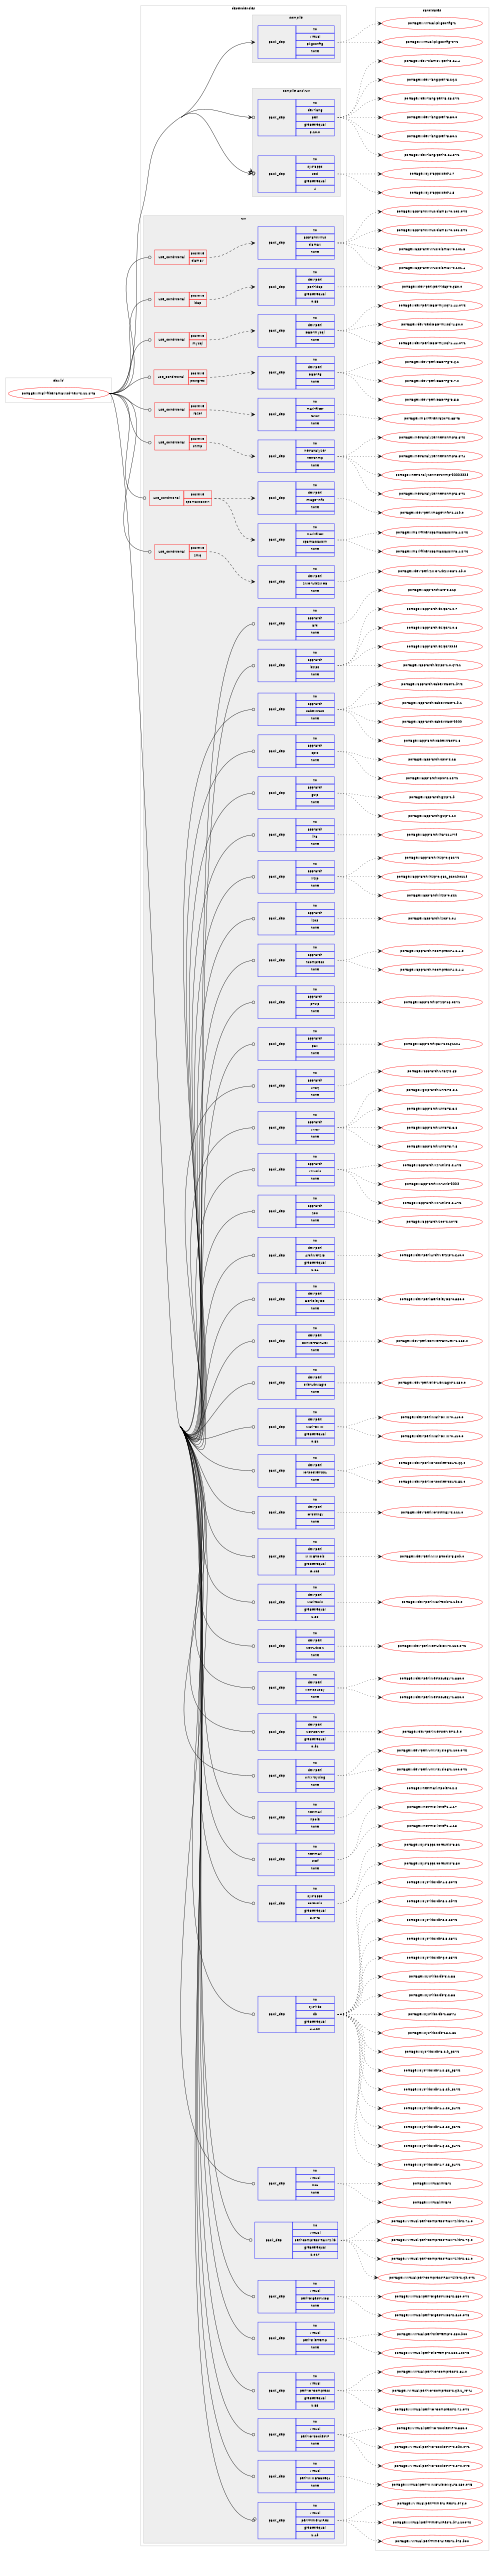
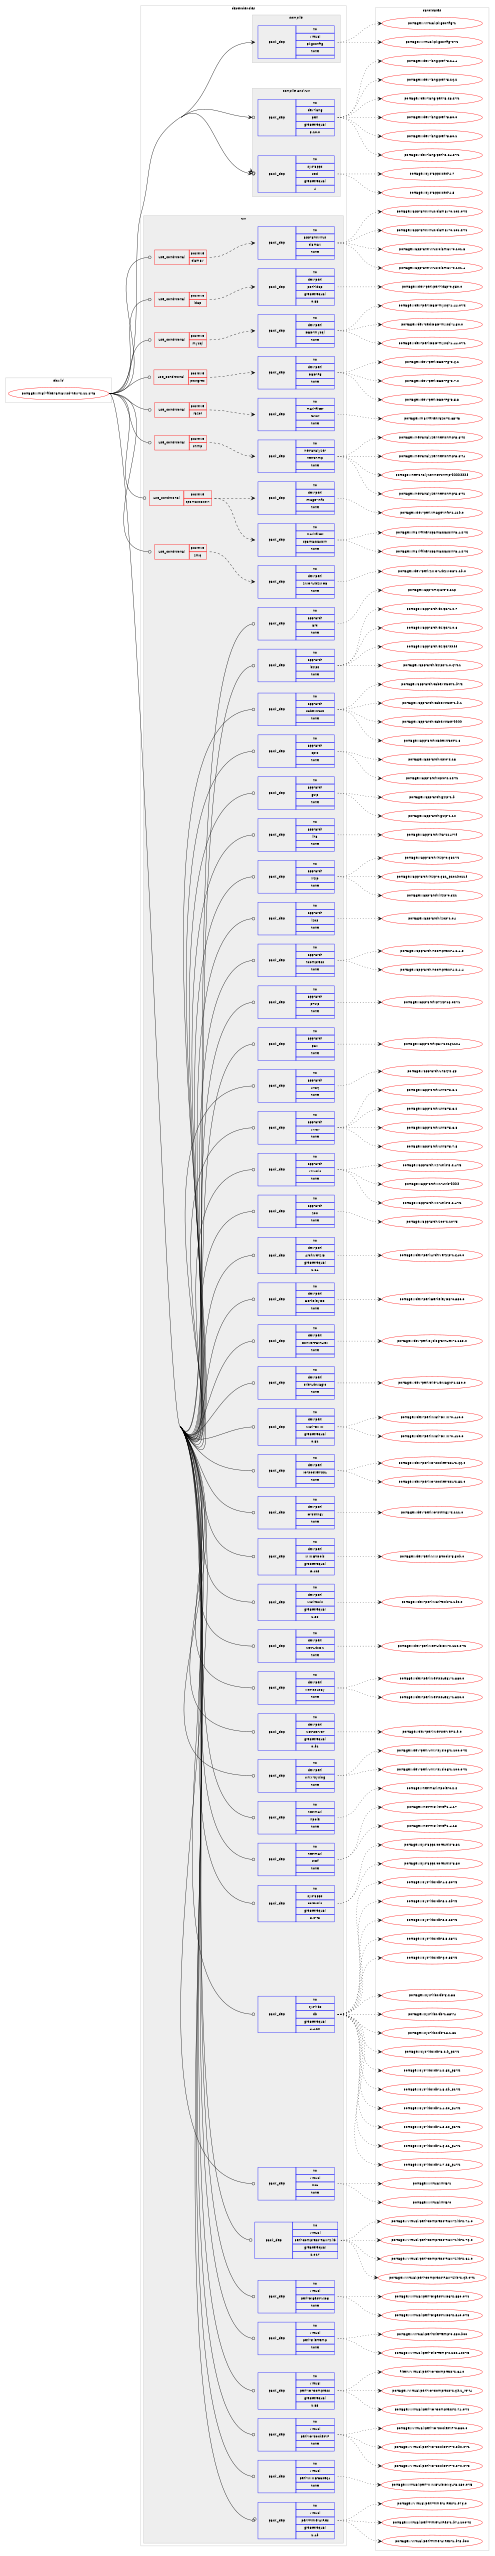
node "portage://dev-clamav/perl-5.24.4": label "portage://dev-clamav/perl-5.24.4" -> "portage://dev-lang/perl-5.24.4"
node "portage://app-arch/arc-5.21p": label "portage://app-arch/arc-5.21p" -> "portage://app-zmq/arc-5.21p"
node "portage://gzip-arch/unrar-5.8.1": label "portage://gzip-arch/unrar-5.8.1" -> "portage://app-arch/unrar-5.8.1"
node "portage://dev-perl/Convert-BinHex-1.125.0": label "portage://dev-perl/Convert-BinHex-1.125.0" -> "portage://dev-perl/Syslog-BinHex-1.125.0"
node "portage://sys-libs/db-6.1.38": removed
node "portage://virtual/perl-IO-Compress-2.84.0": label "portage://virtual/perl-IO-Compress-2.84.0" -> "filter://virtual/perl-IO-Compress-2.84.0"
